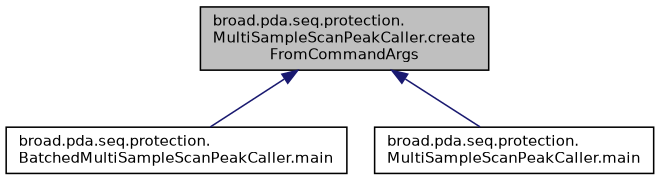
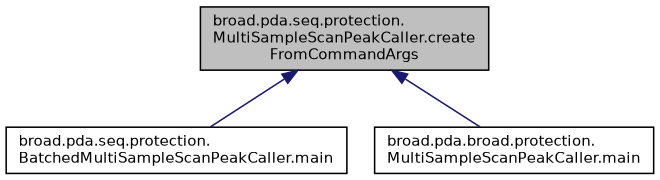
node "broad.pda.seq.protection. MultiSampleScanPeakCaller.main": label "broad.pda.seq.protection. MultiSampleScanPeakCaller.main" -> "broad.pda.broad.protection. MultiSampleScanPeakCaller.main"
